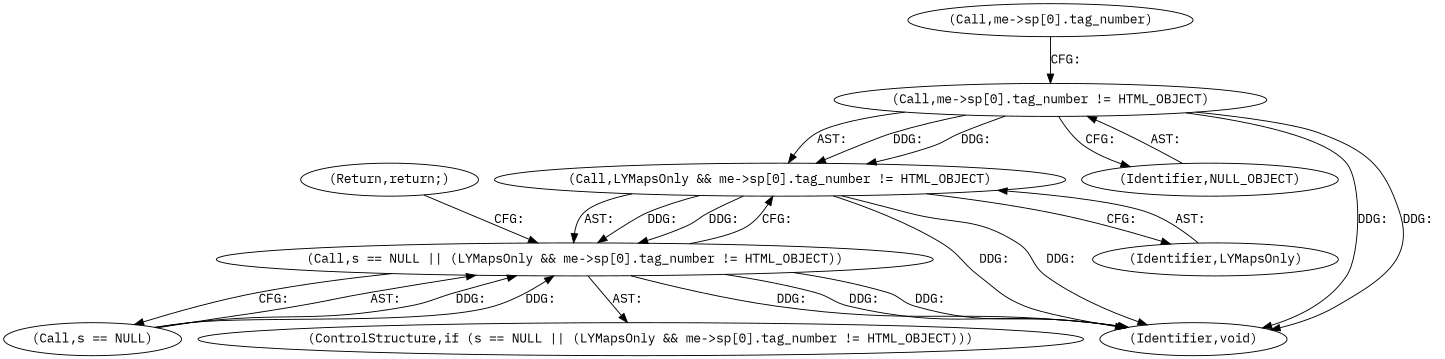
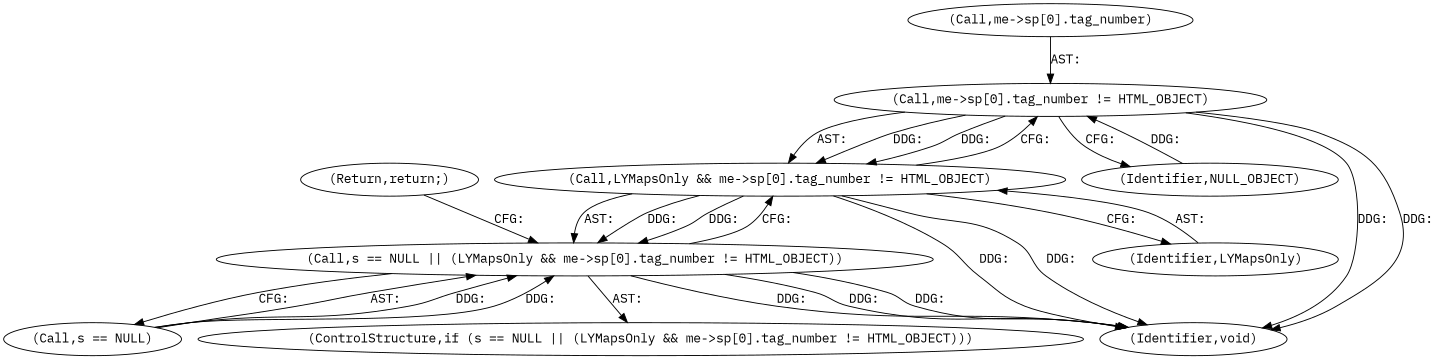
edge "(Call,me->sp[0].tag_number)" -> "(Call,me->sp[0].tag_number != HTML_OBJECT)": label "CFG: " -> "AST: "
edge "(Identifier,NULL_OBJECT)" -> "(Call,me->sp[0].tag_number != HTML_OBJECT)": label "AST: " -> "DDG: "
edge "(Call,LYMapsOnly && me->sp[0].tag_number != HTML_OBJECT)" -> "(Call,me->sp[0].tag_number != HTML_OBJECT)": added, label "CFG:"
